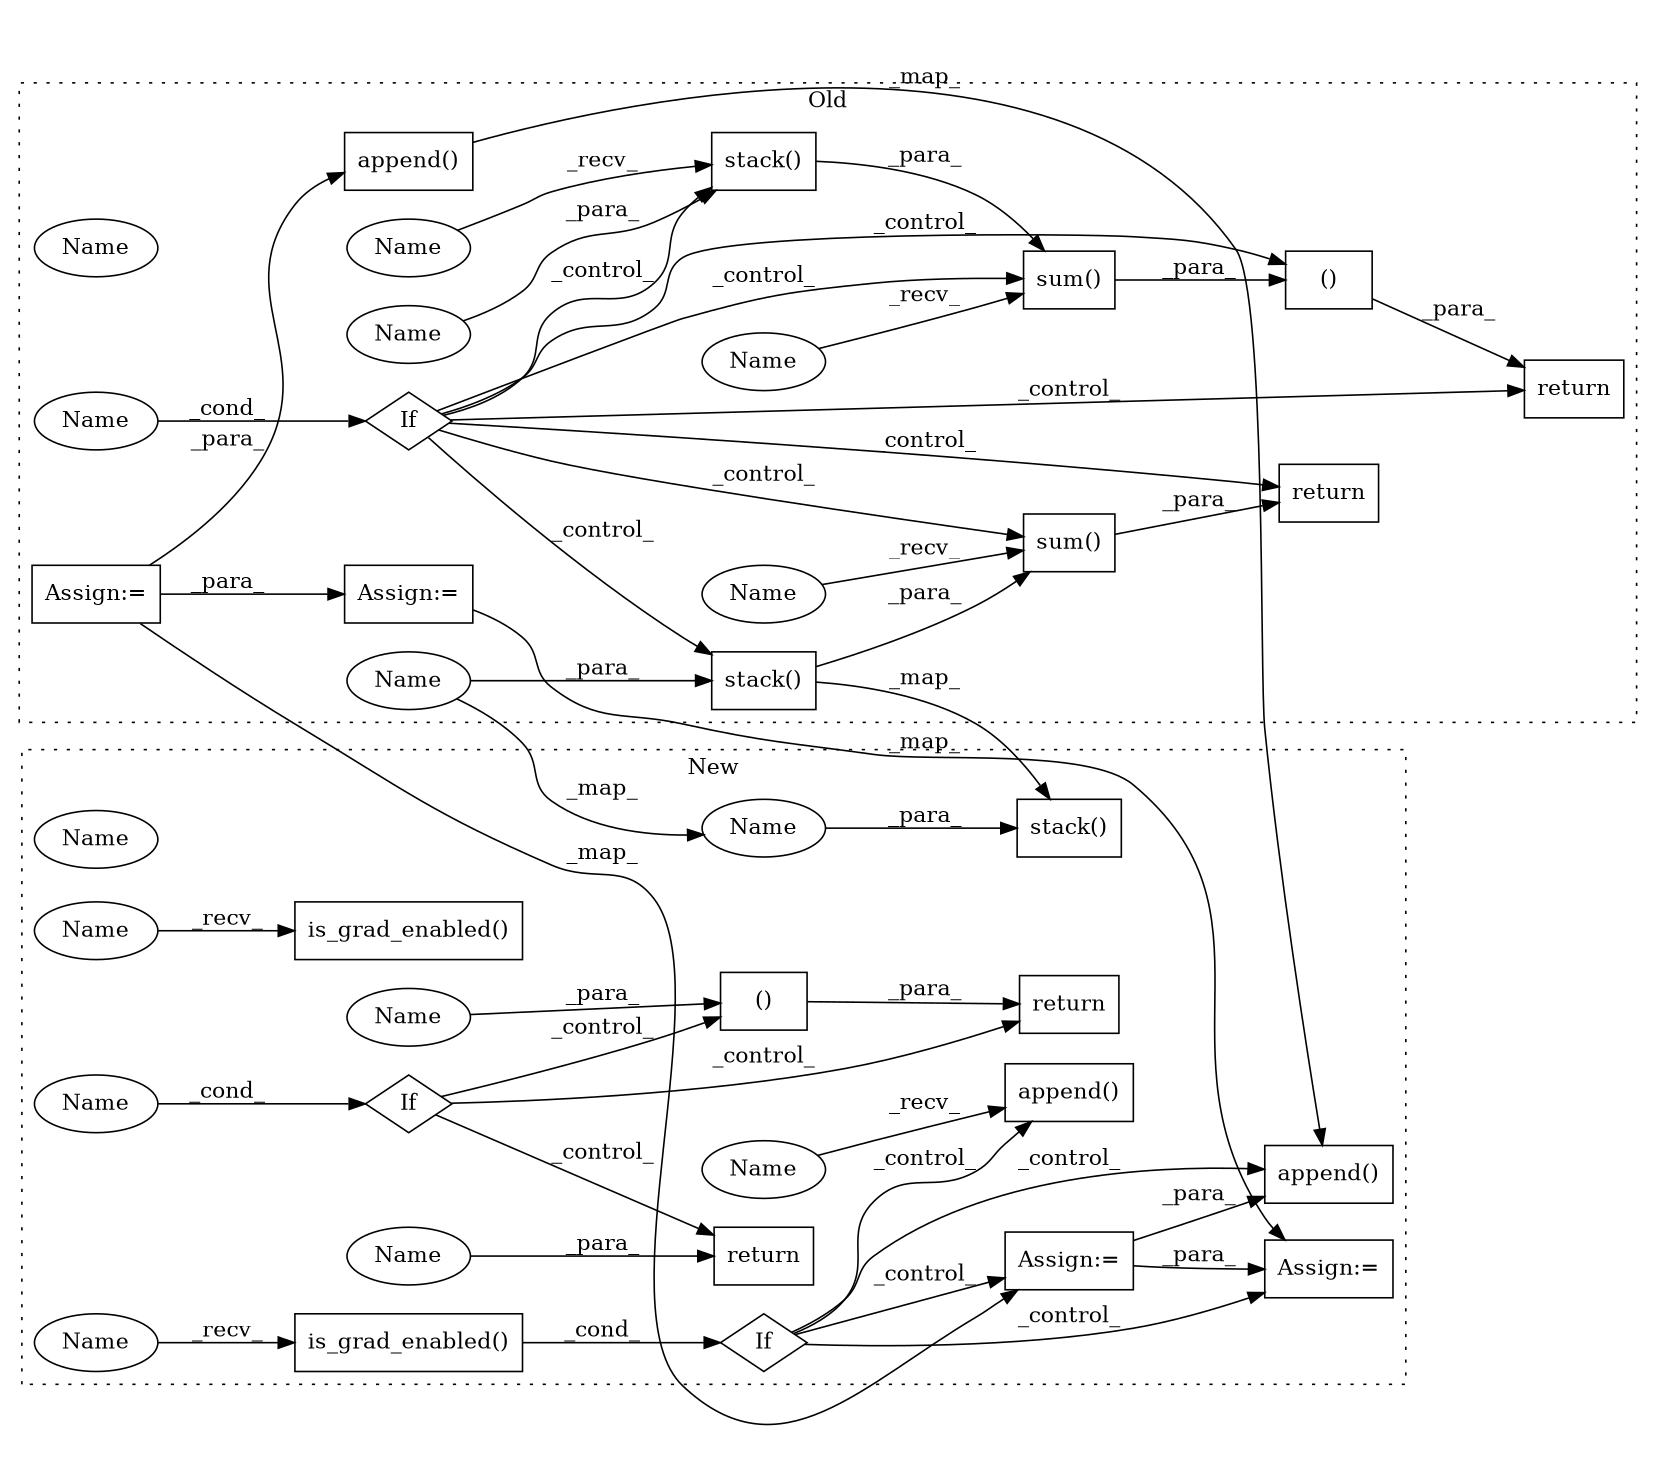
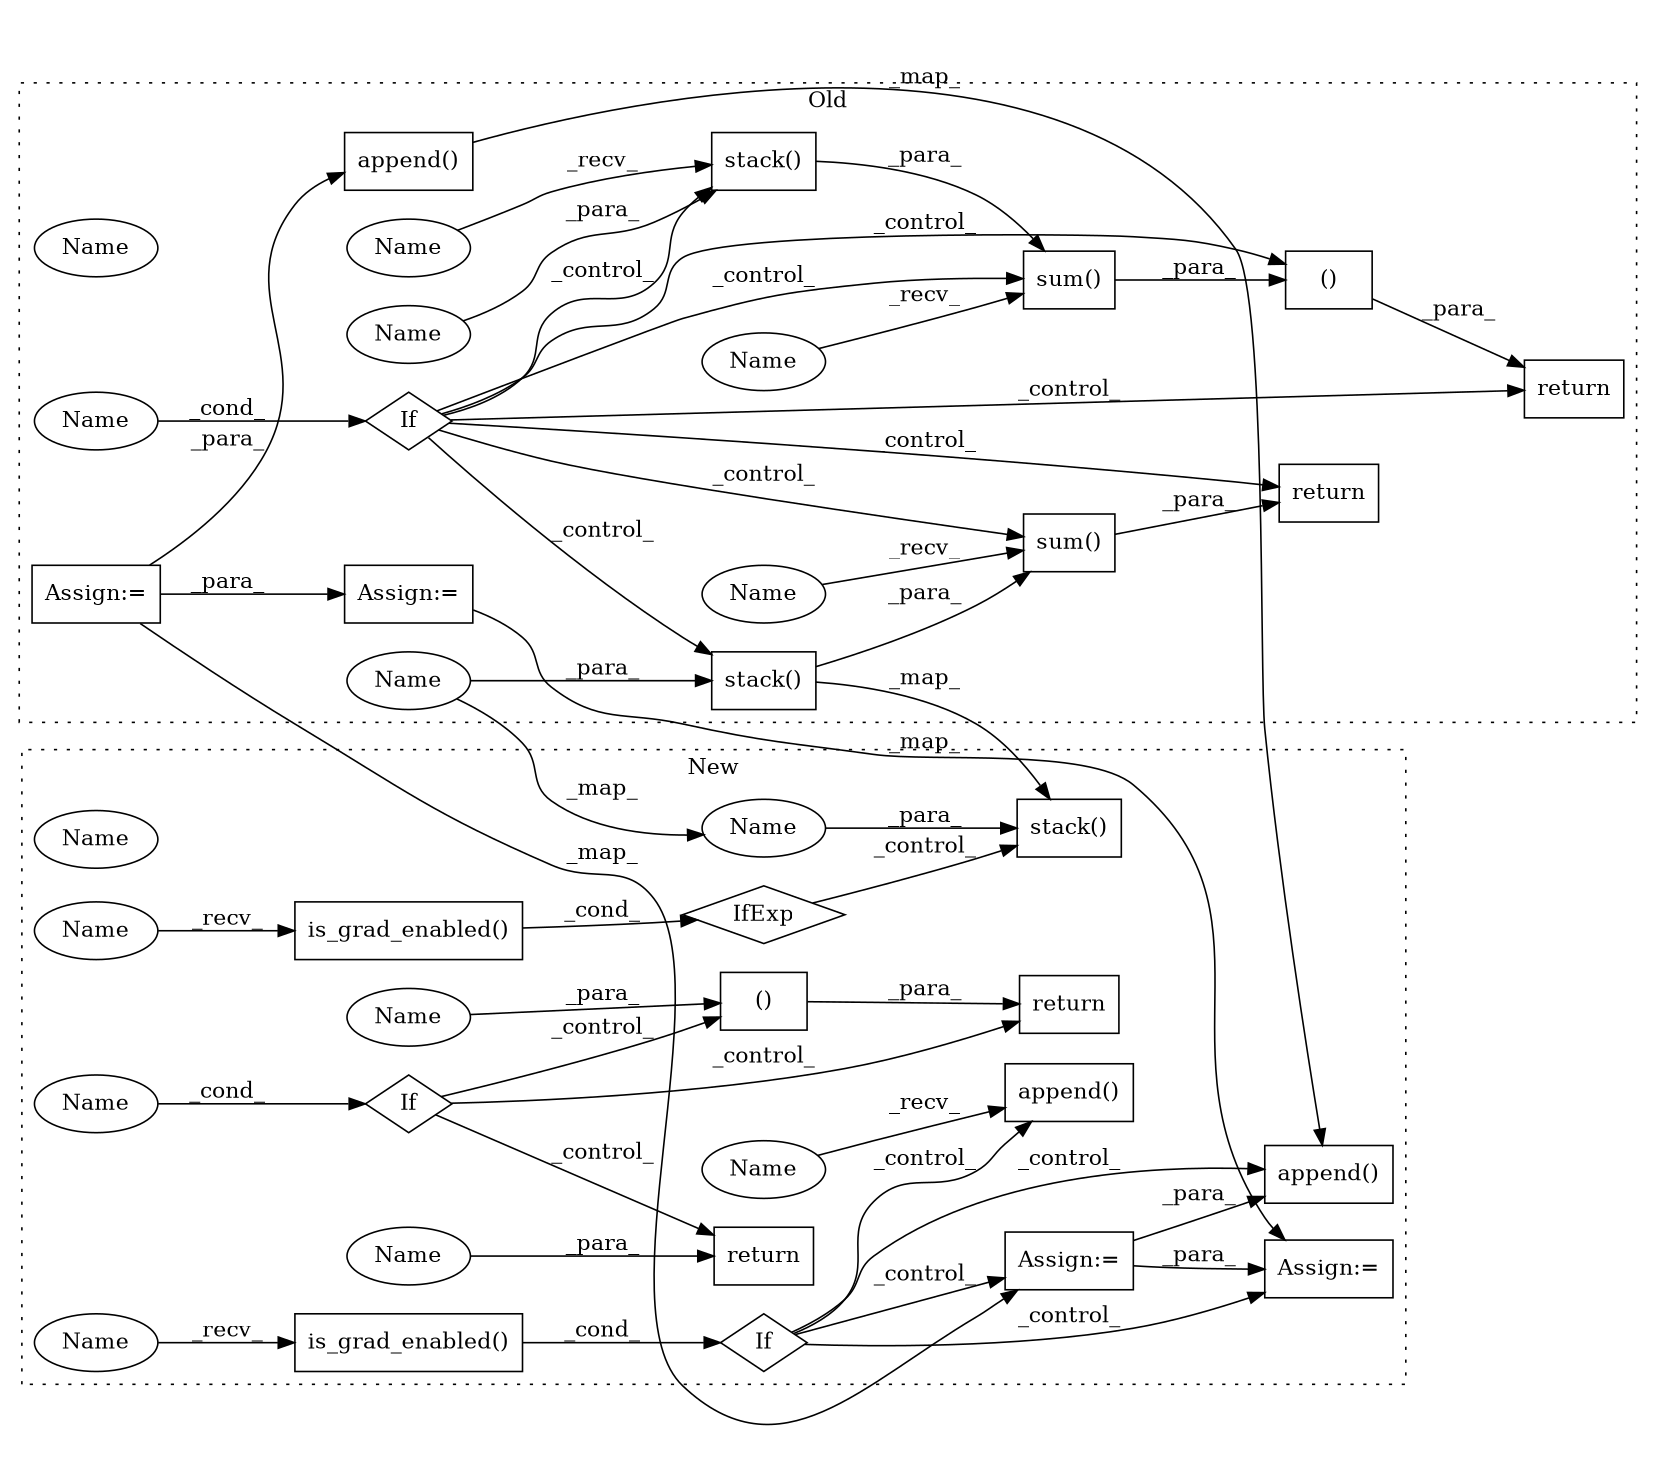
node "IfExp": added
